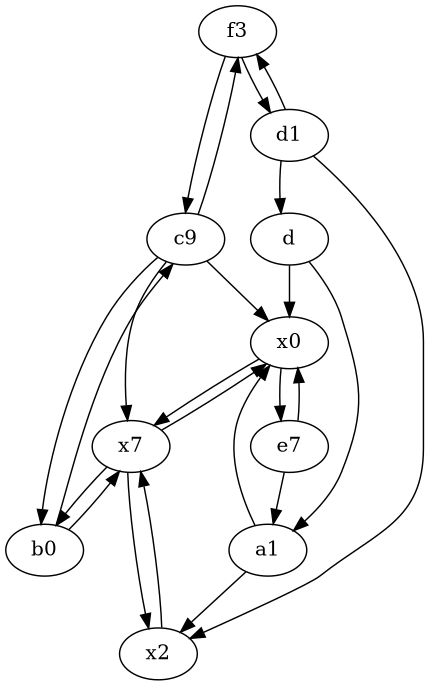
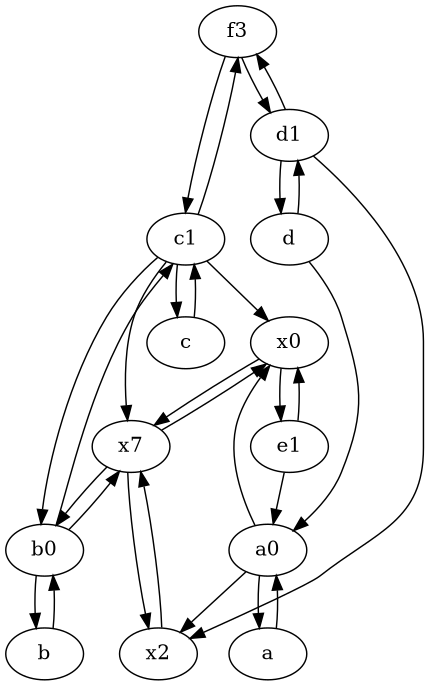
node "c9": label "c9" -> "c1"
edge "d" -> "x0": now "d" -> "d1"
node "c": added
node "e7": label "e7" -> "e1"
node "a1": label "a1" -> "a0"
node "b": added
node "a": added
